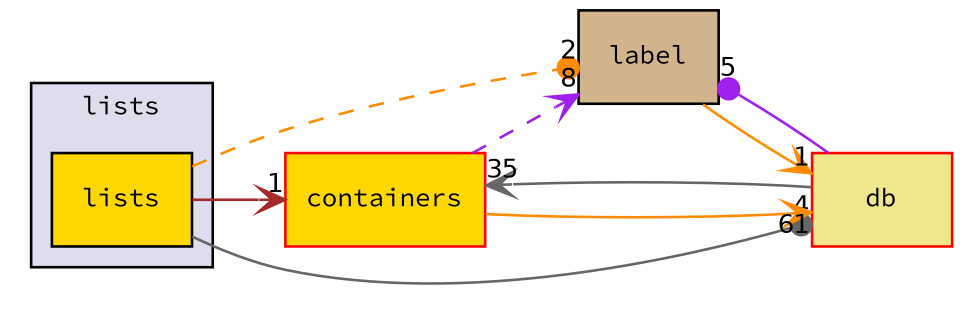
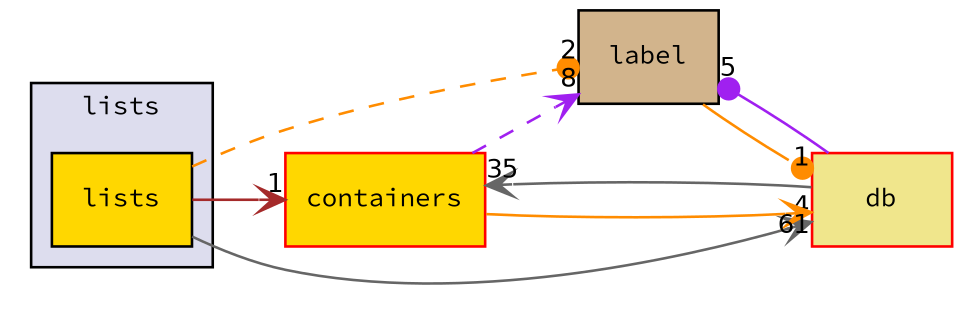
edge "label" -> "db": arrowhead vee -> dot
edge "lists" -> "db": arrowhead dot -> vee
